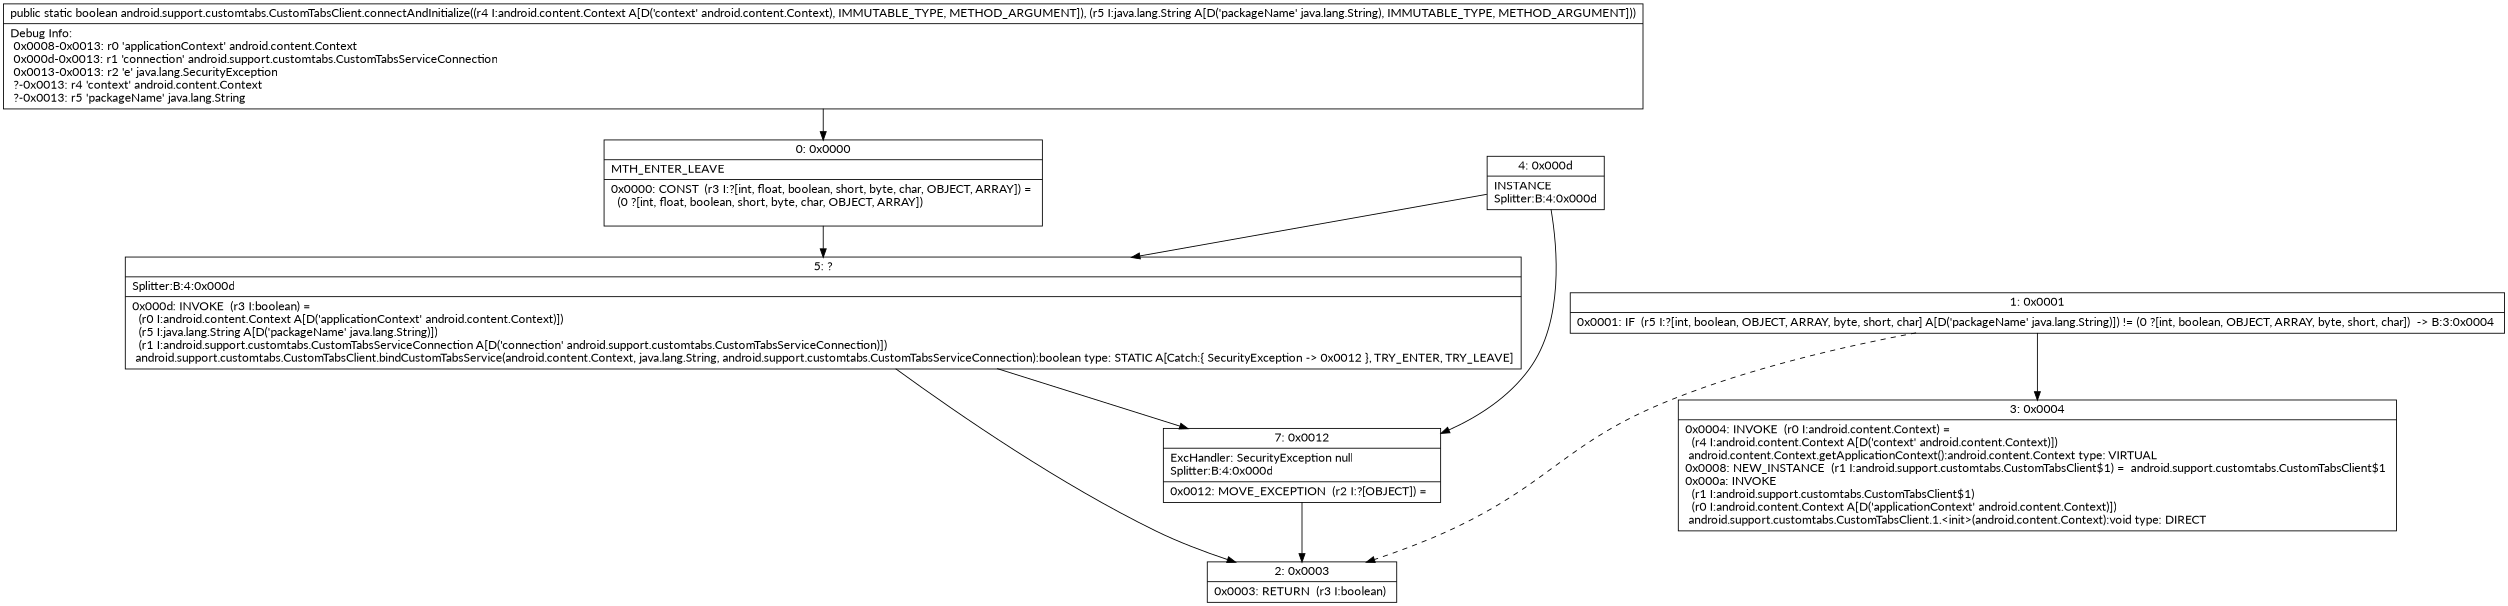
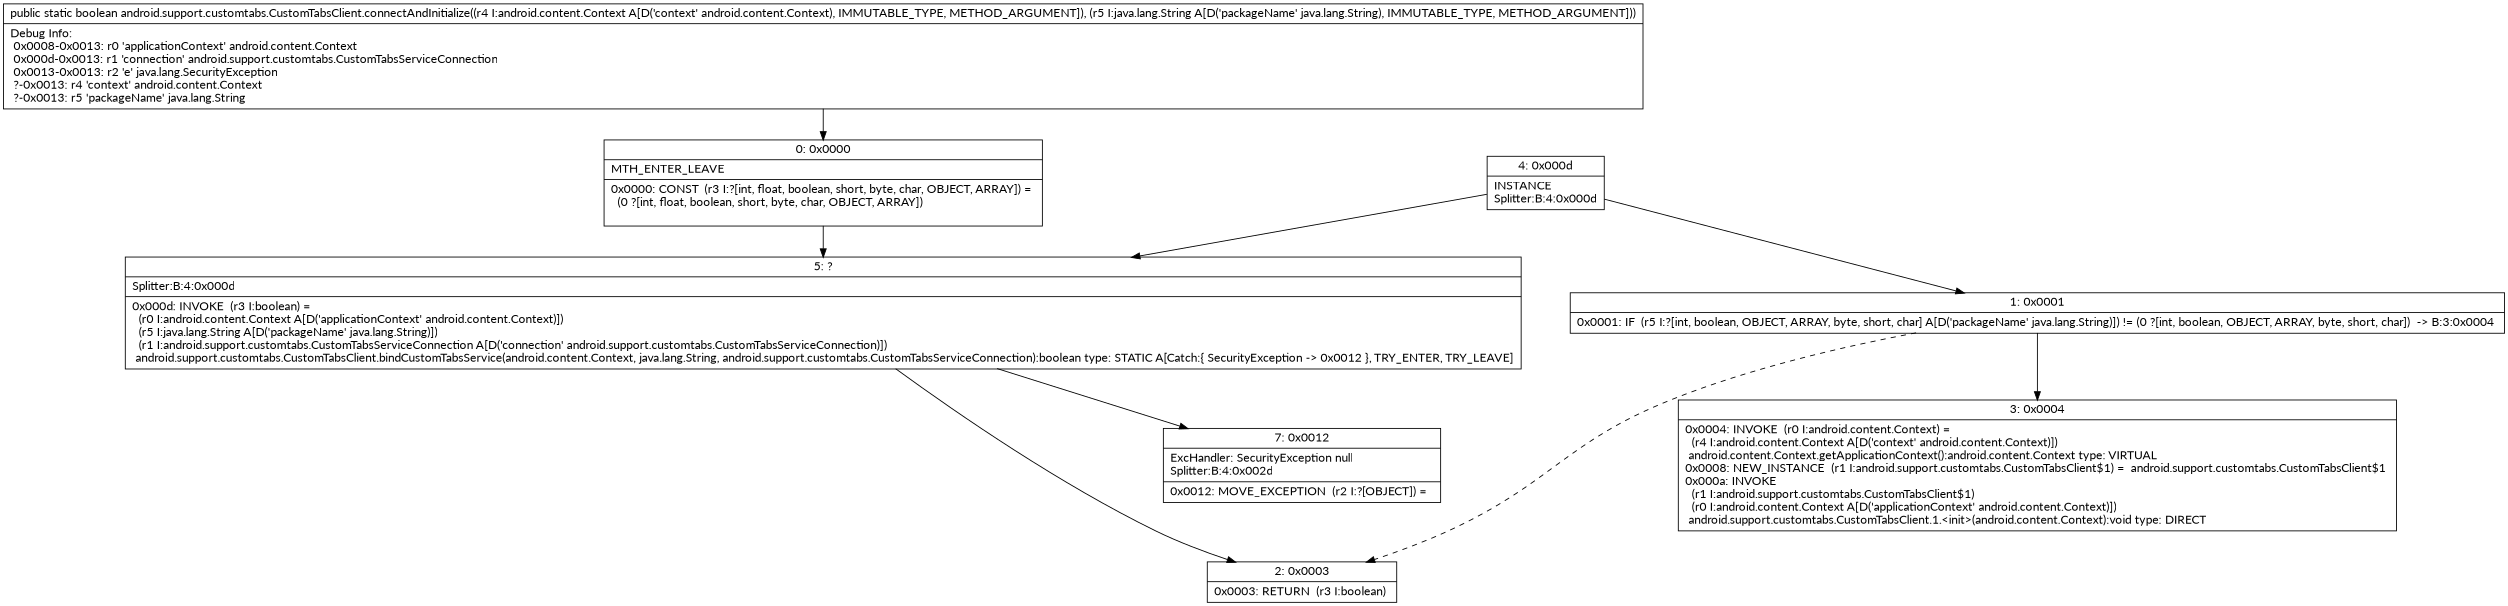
edge "4: 0x000d" -> "7: 0x0012": now "4: 0x000d" -> "1: 0x0001"
node "7: 0x0012": text "Splitter:B:4:0x000d" -> "Splitter:B:4:0x002d"
edge "7: 0x0012" -> "2: 0x0003": removed
